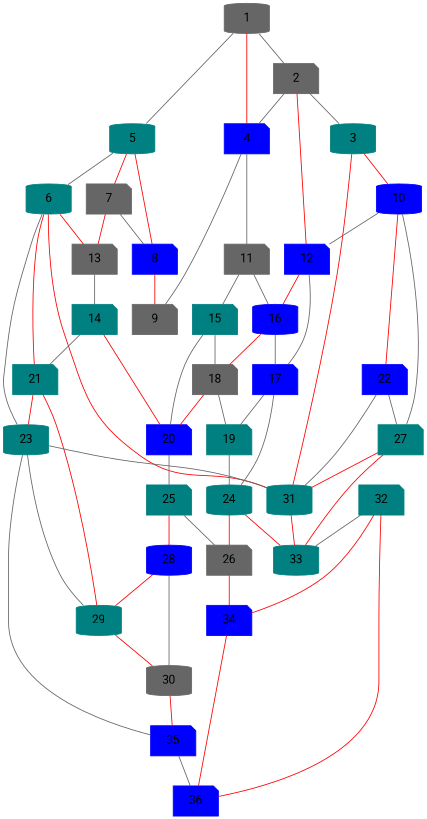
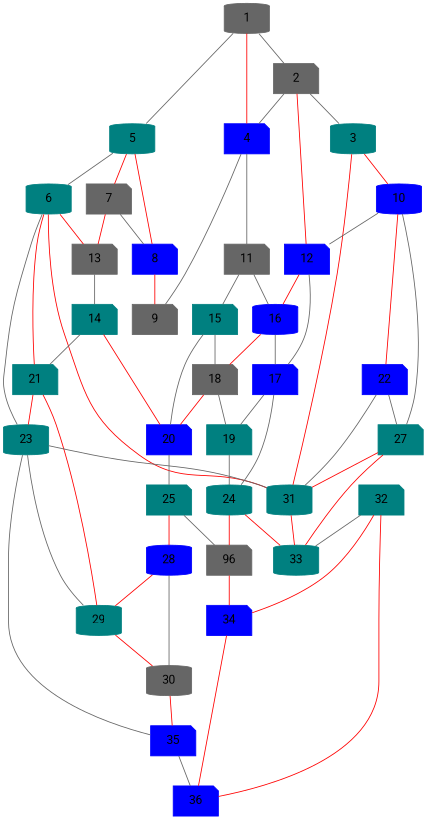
node "26": label "26" -> "96"
